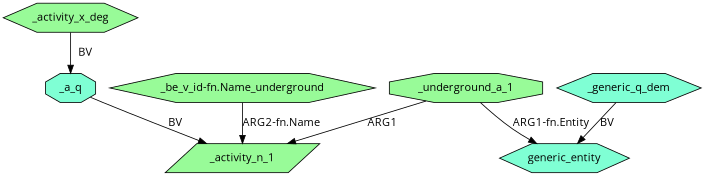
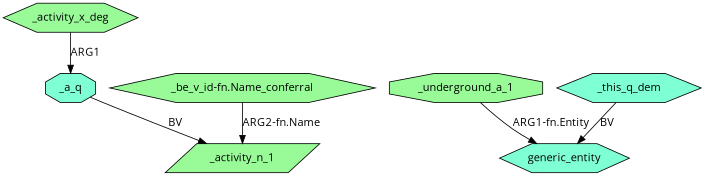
edge "_activity_x_deg" -> "_a_q": label "BV" -> "ARG1"
node "_be_v_id-fn.Name_underground": label "_be_v_id-fn.Name_underground" -> "_be_v_id-fn.Name_conferral"
node "_generic_q_dem": label "_generic_q_dem" -> "_this_q_dem"
edge "_underground_a_1" -> "_activity_n_1": removed, label "ARG1"
